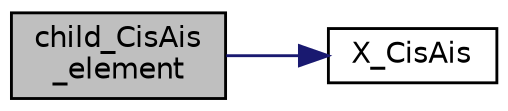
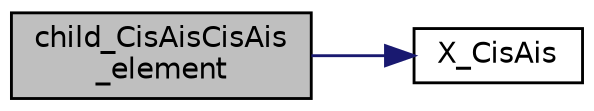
node "child_CisAis _element": label "child_CisAis _element" -> "child_CisAisCisAis _element"
